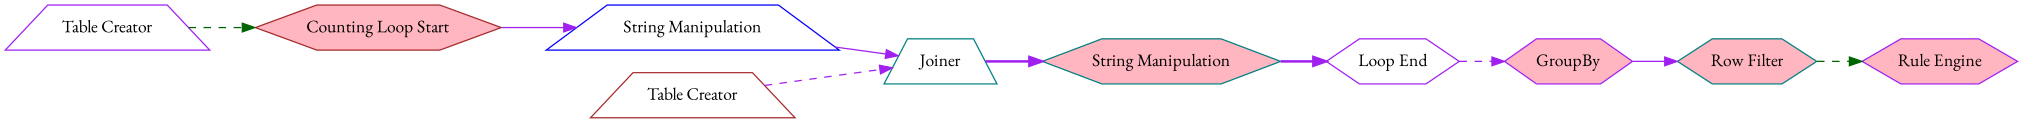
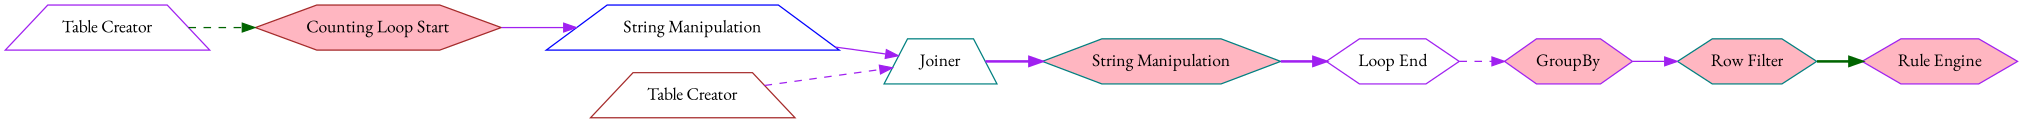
edge "Row Filter" -> "Rule Engine": style dashed -> bold
